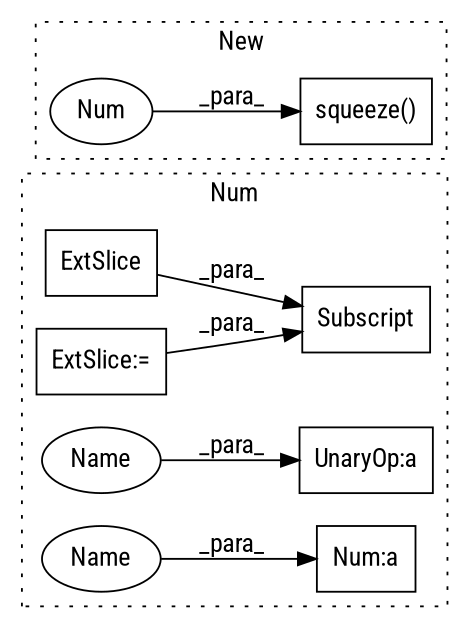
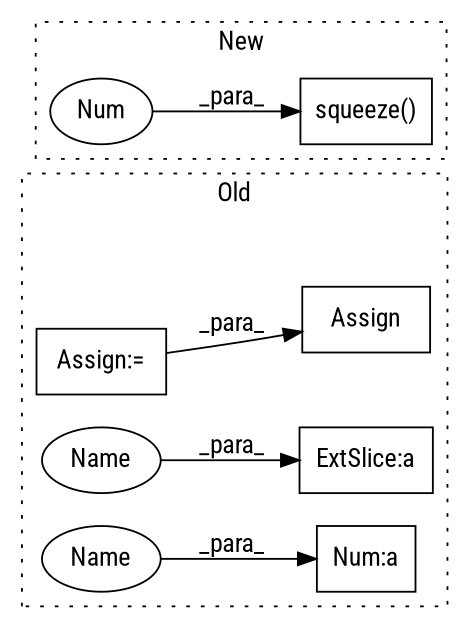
cluster "Num": label "Num" -> "Old"
node "ExtSlice": removed
node "Subscript": label "Subscript" -> "Assign"
node "ExtSlice:=": label "ExtSlice:=" -> "Assign:="
node "UnaryOp:a": label "UnaryOp:a" -> "ExtSlice:a"
